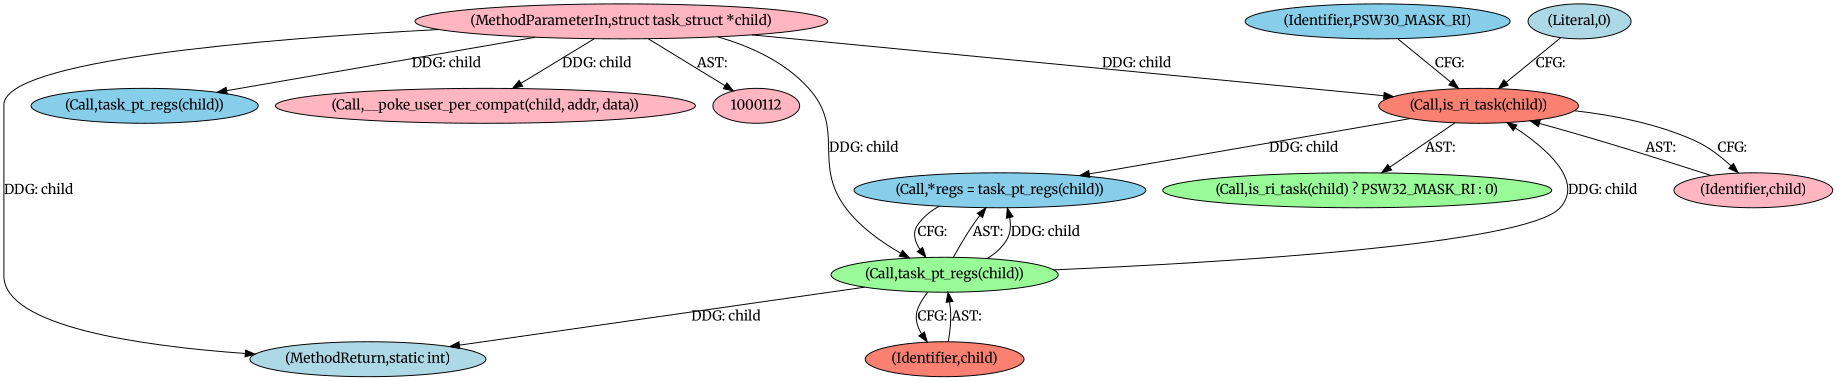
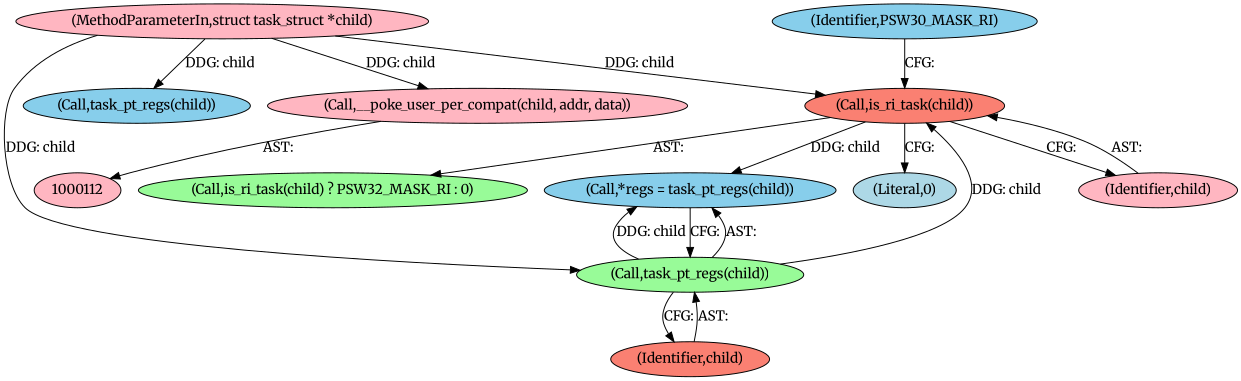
edge "(Literal,0)" -> "(Call,is_ri_task(child))": reversed
edge "(MethodParameterIn,struct task_struct *child)" -> "1000112": now "(Call,__poke_user_per_compat(child, addr, data))" -> "1000112"
node "(MethodReturn,static int)": removed
